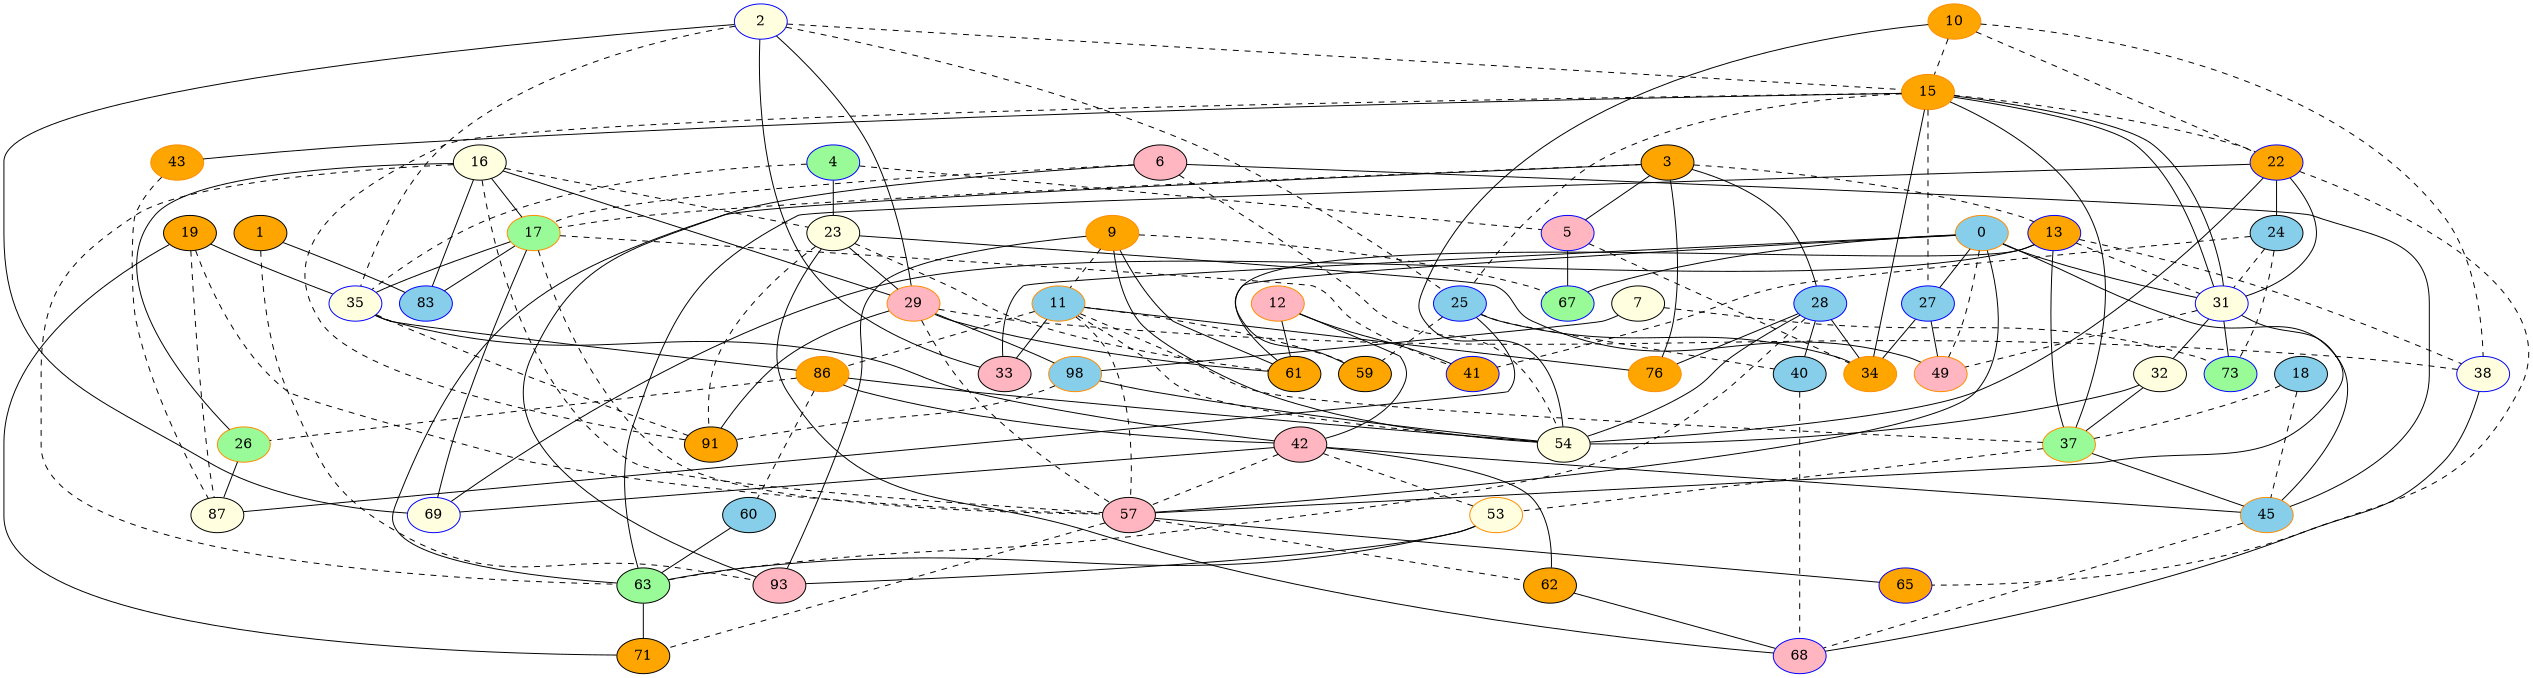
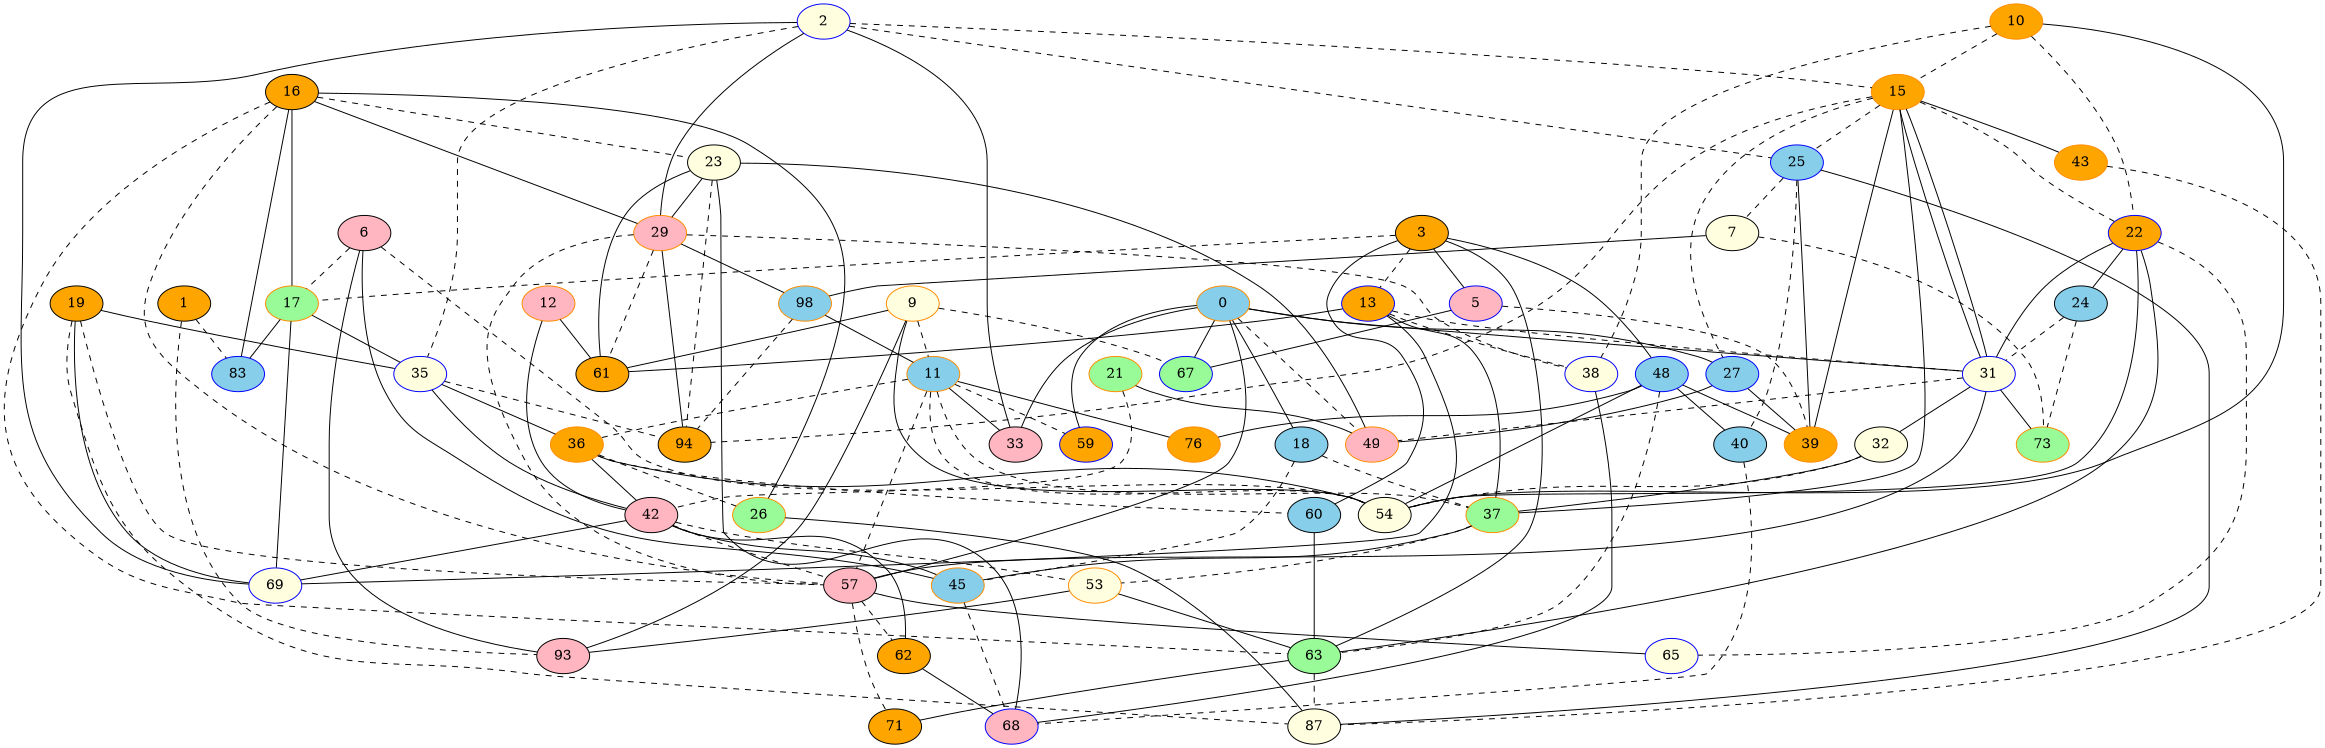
node "16": fillcolor lightyellow -> orange
node "4": removed
node "9": fillcolor orange -> lightyellow
edge "3" -- "76": now "3" -- "60"
edge "1" -- "83": style solid -> dashed
node "28": label "28" -> "48"
edge "0" -- "45": now "0" -- "18"
edge "23" -- "61": style dashed -> solid
edge "25" -- "59": now "25" -- "7"
edge "29" -- "61": style solid -> dashed
node "86": label "86" -> "36"
node "21": added
node "59": color black -> blue
node "41": removed
node "34": label "34" -> "39"
node "73": color blue -> darkorange
edge "98" -- "54": now "98" -- "11"
edge "32" -- "54": style solid -> dashed
node "91": label "91" -> "94"
edge "17" -- "57": removed
node "65": fillcolor orange -> lightyellow
edge "19" -- "71": now "19" -- "69"
edge "63" -- "87": added
